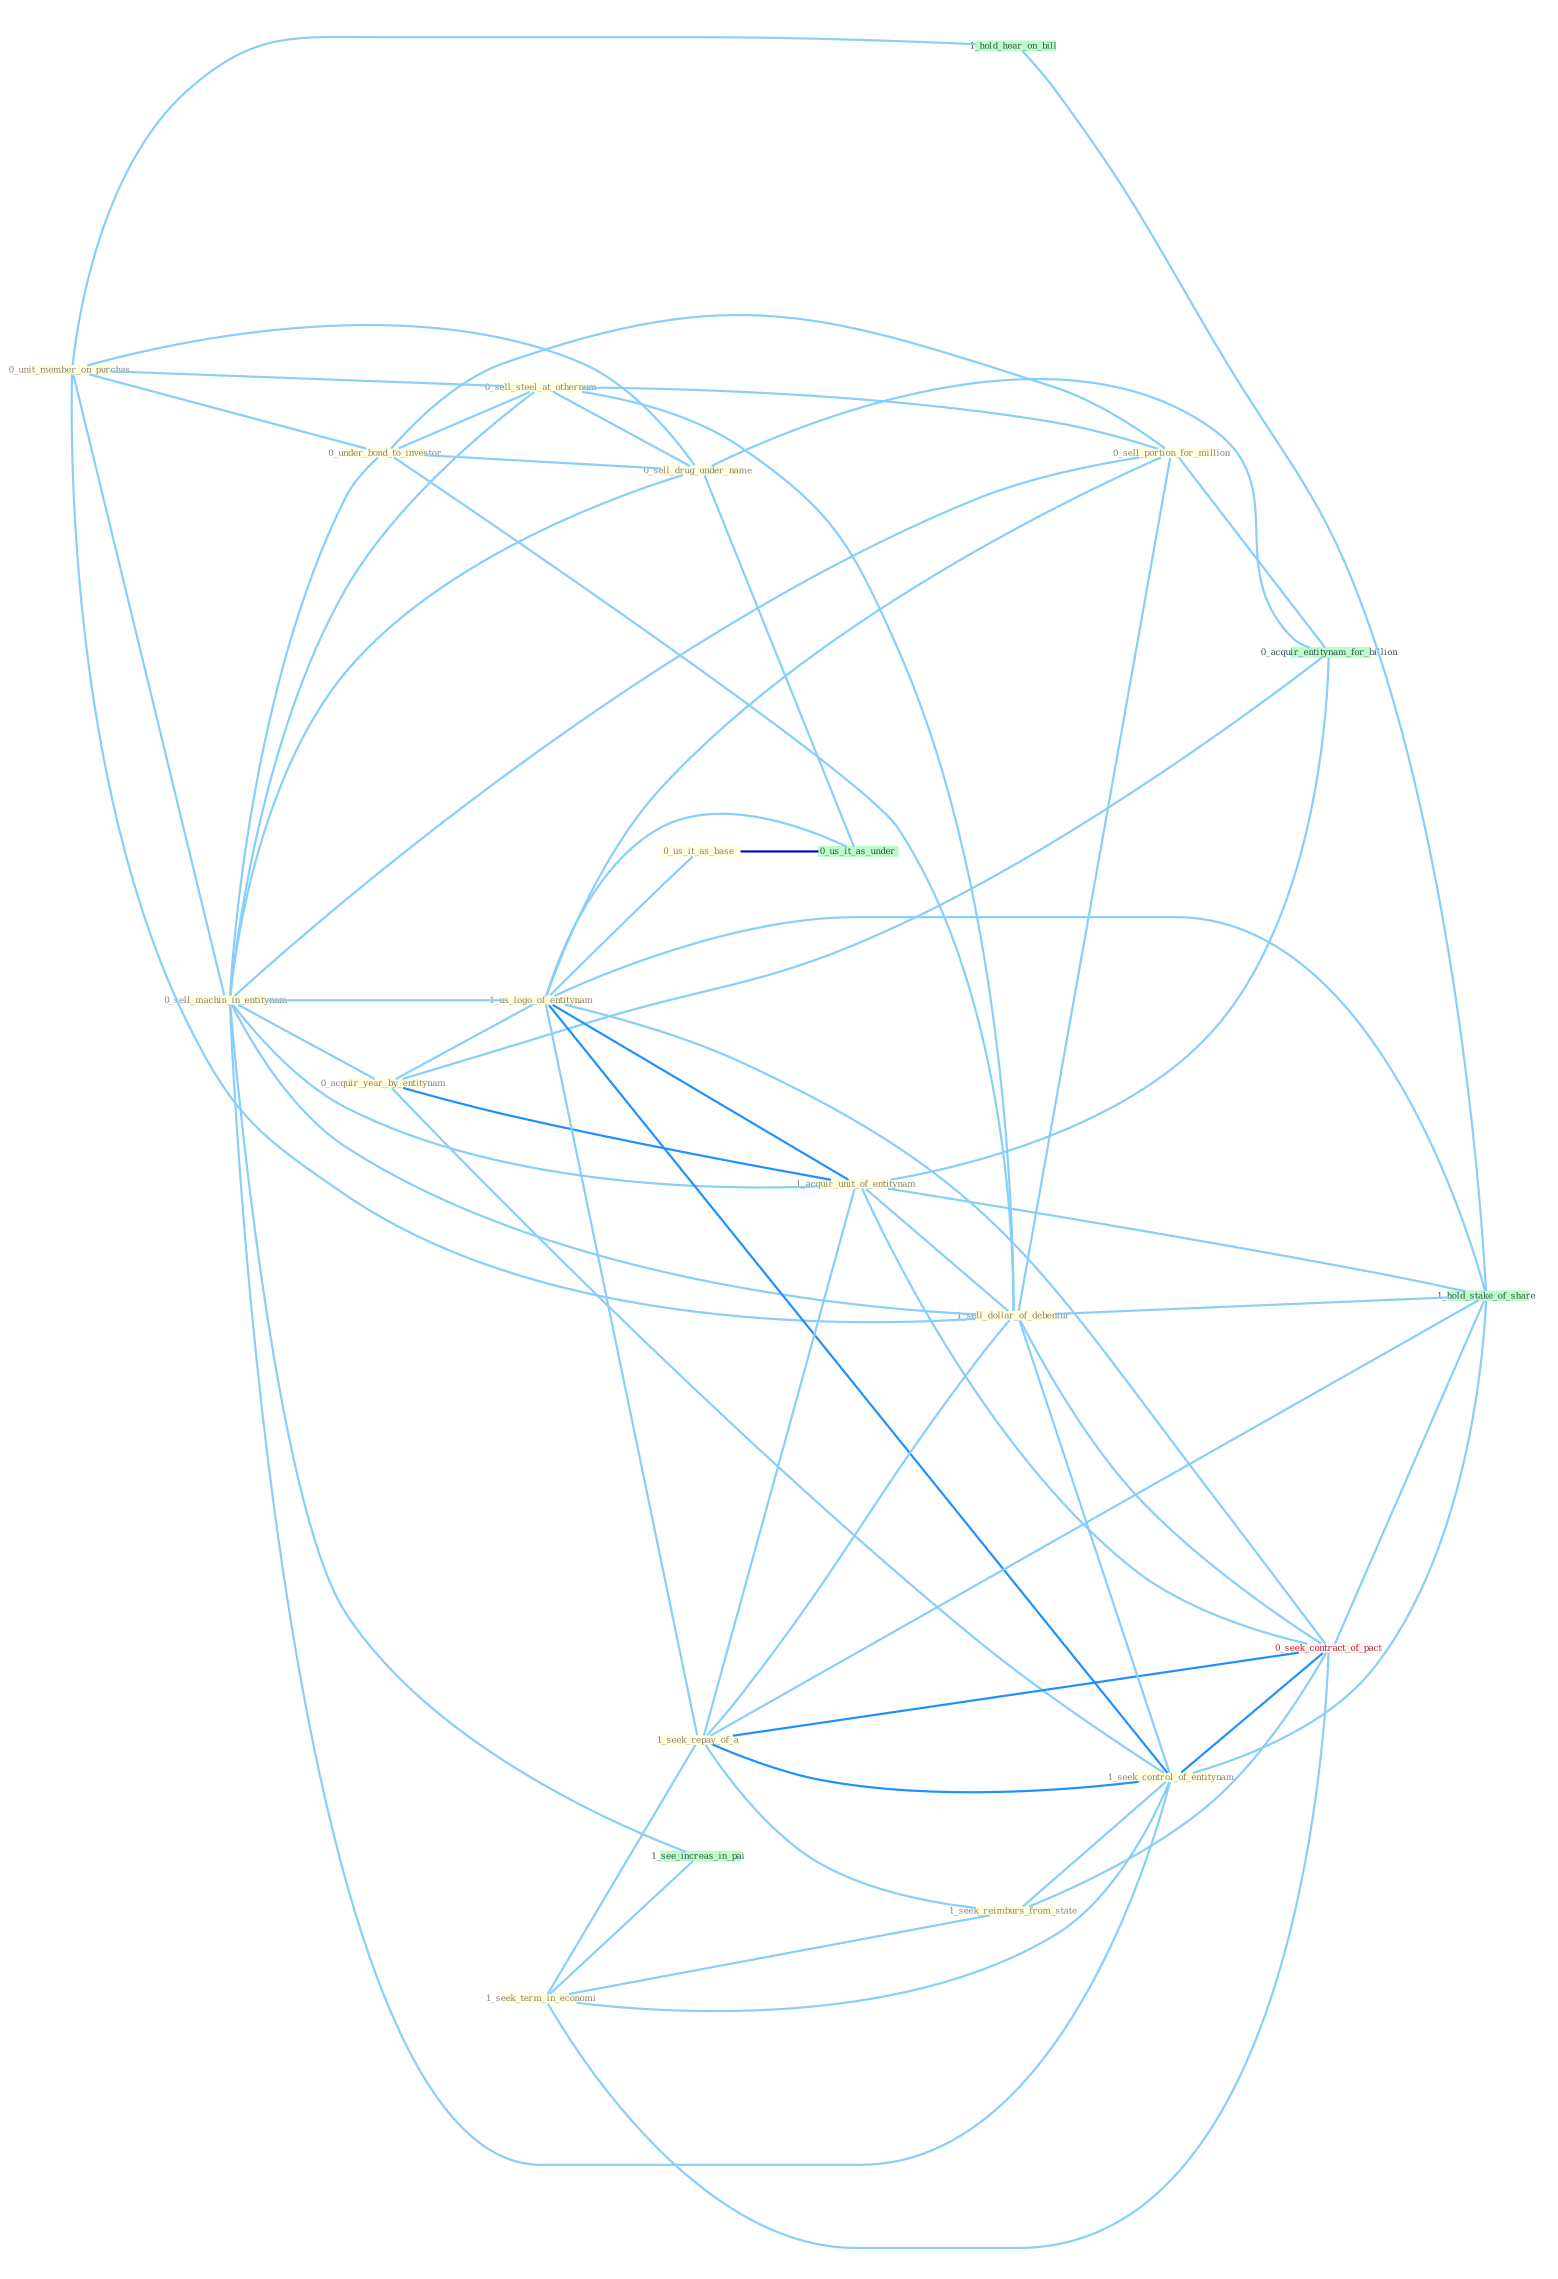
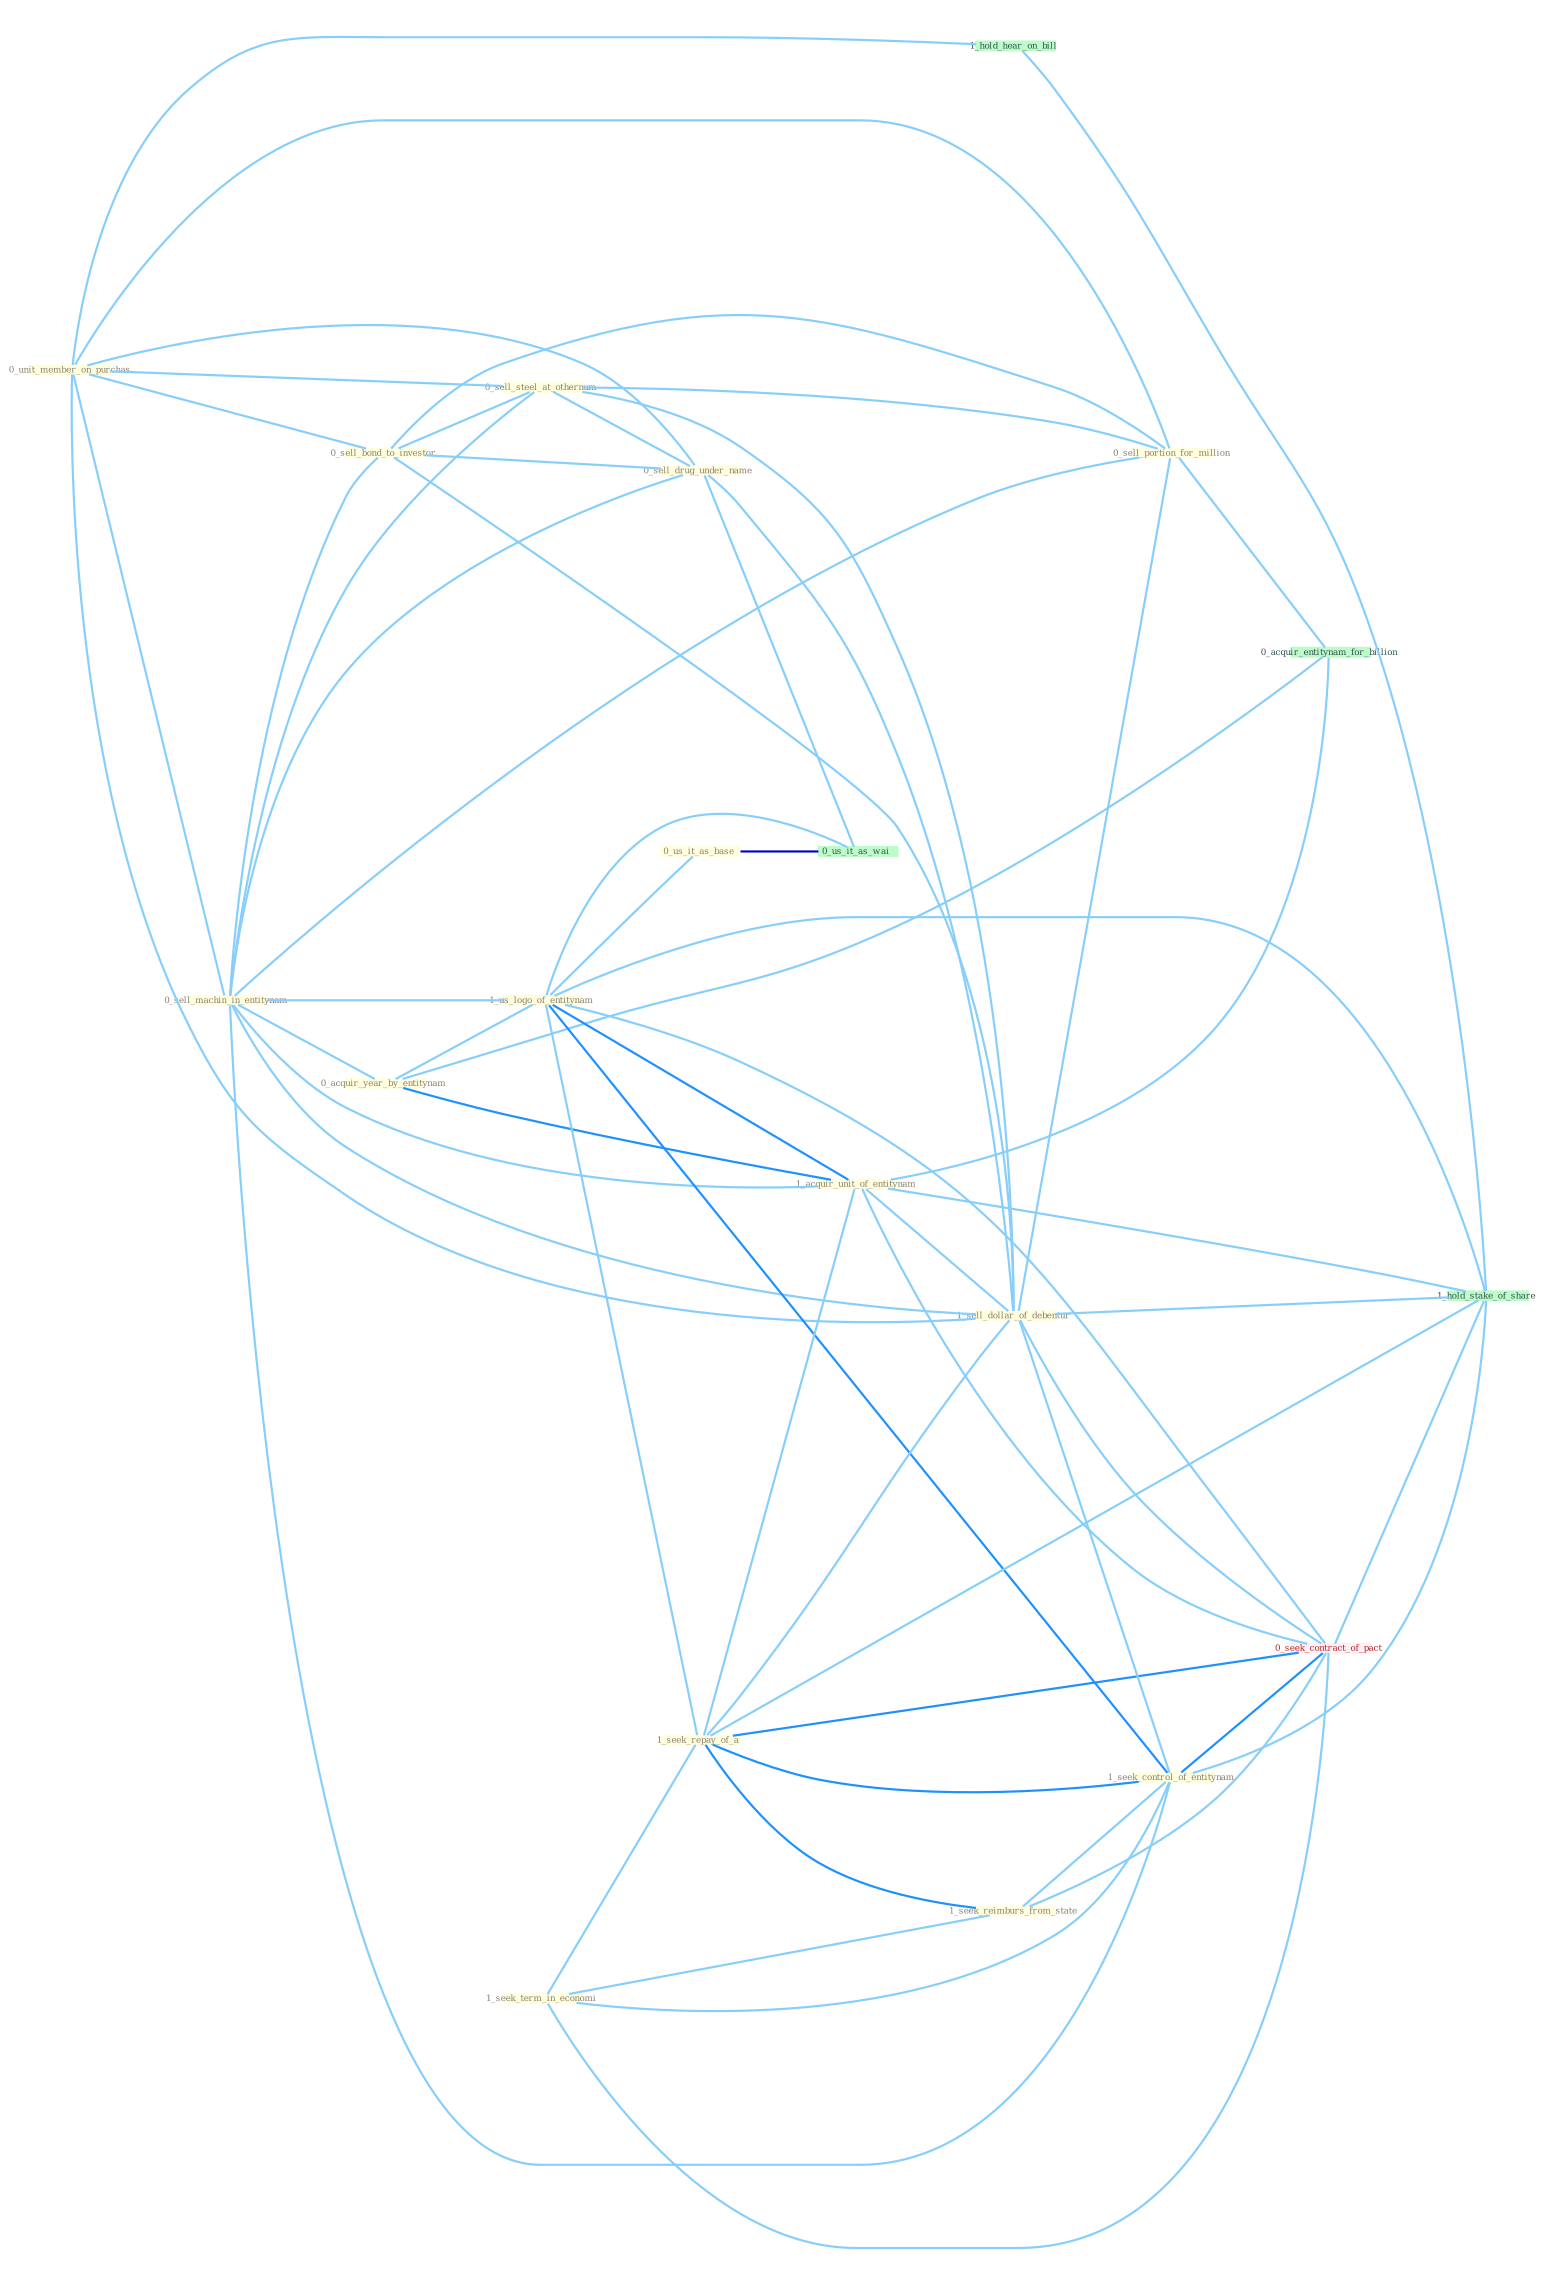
edge "0_sell_drug_under_name" -- "0_acquir_entitynam_for_billion": now "0_sell_drug_under_name" -- "1_sell_dollar_of_debentur"
node "0_under_bond_to_investor": label "0_under_bond_to_investor" -> "0_sell_bond_to_investor"
edge "0_sell_portion_for_million" -- "1_us_logo_of_entitynam": now "0_sell_portion_for_million" -- "0_unit_member_on_purchas"
node "0_us_it_as_under": label "0_us_it_as_under" -> "0_us_it_as_wai"
edge "0_acquir_year_by_entitynam" -- "1_seek_control_of_entitynam": removed
node "1_see_increas_in_pai": removed
edge "1_seek_repay_of_a" -- "1_seek_reimburs_from_state": color #87cefa -> #1e90ff
